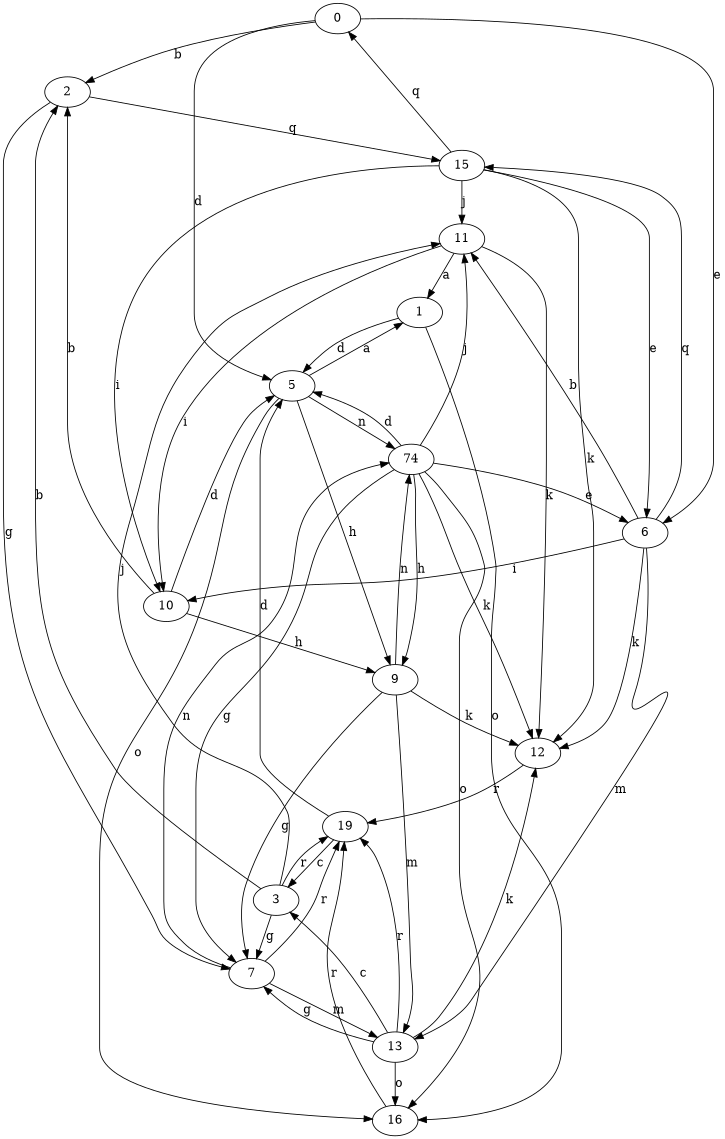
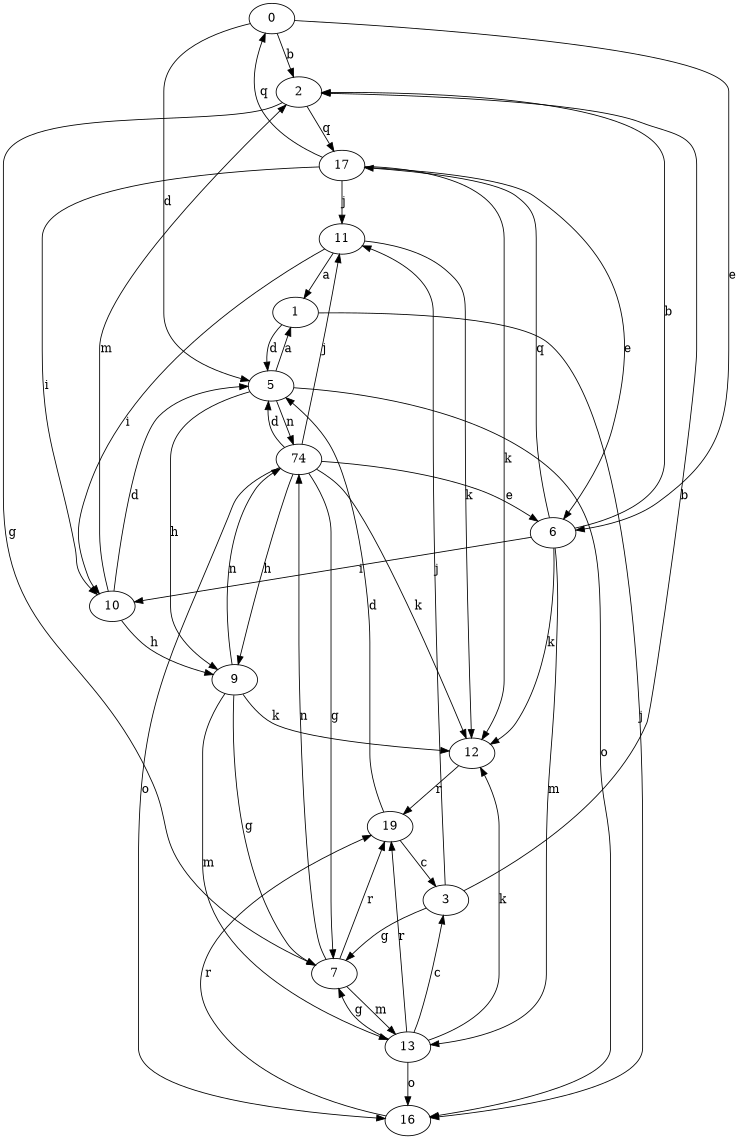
node "15": label "15" -> "17"
edge "10" -> "2": label "b" -> "m"
edge "6" -> "11": now "6" -> "2"
edge "1" -> "16": label "o" -> "j"
edge "3" -> "19": removed, label "r"
